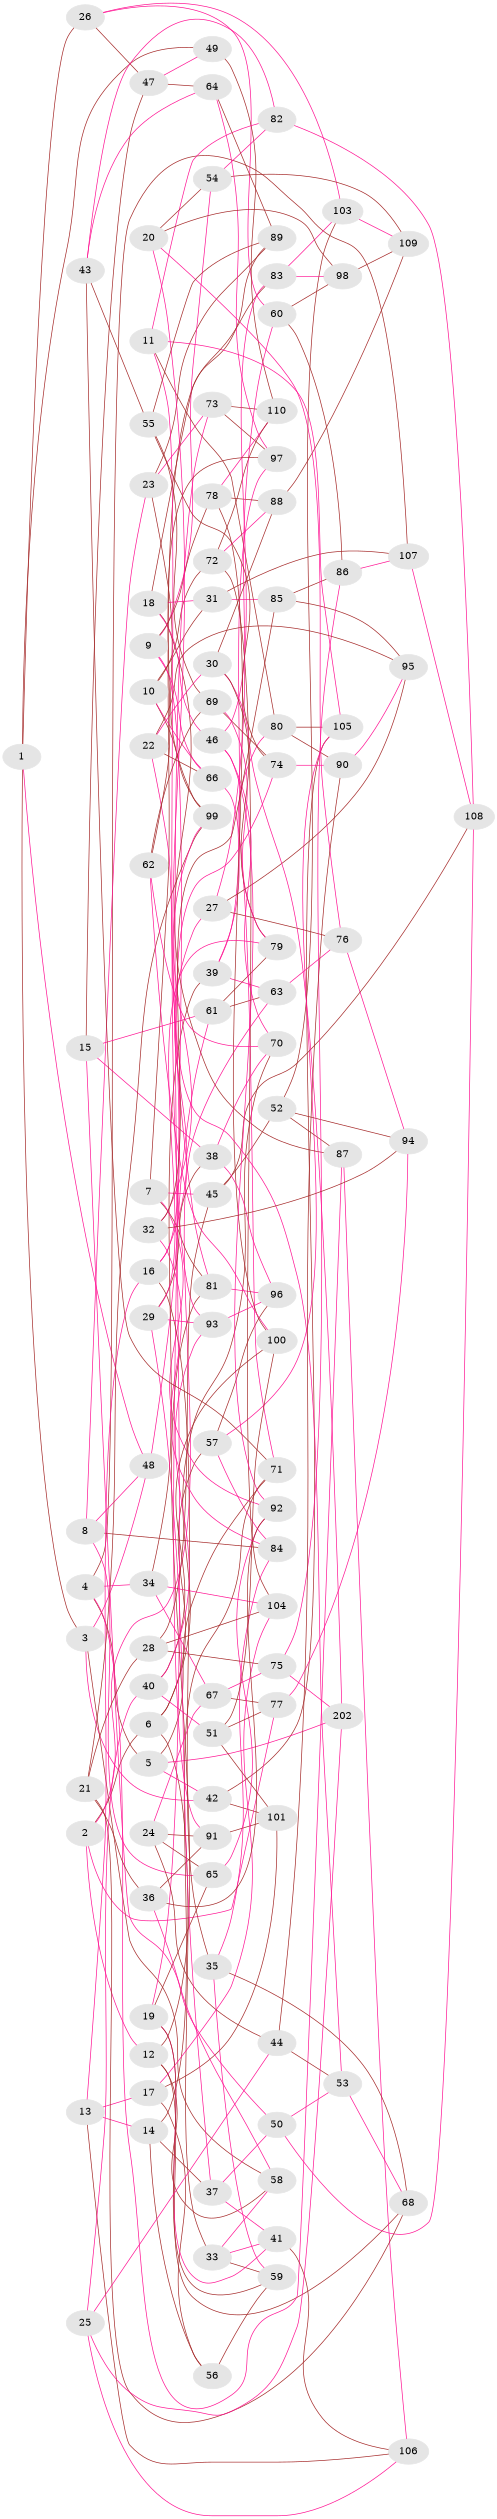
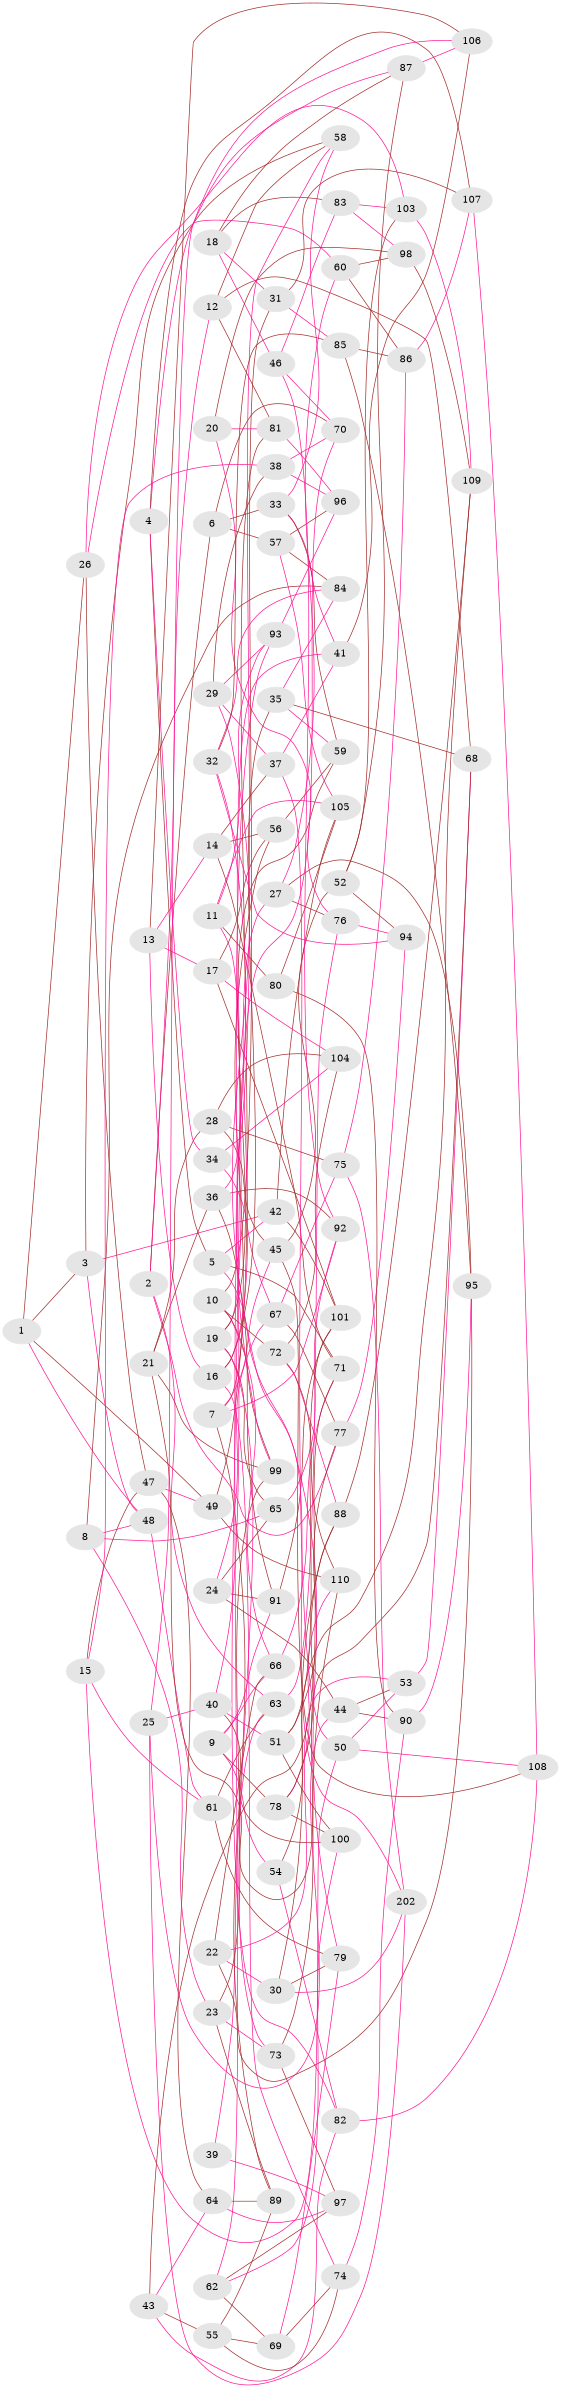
edge "54" -- "20": removed
edge "80" -- "39": removed
edge "56" -- "49": added
edge "39" -- "34": removed
edge "94" -- "32": color brown -> deeppink
edge "57" -- "84": color deeppink -> brown
